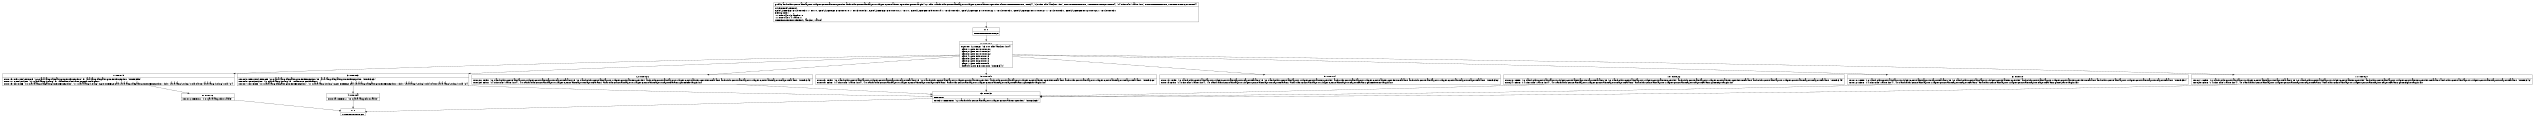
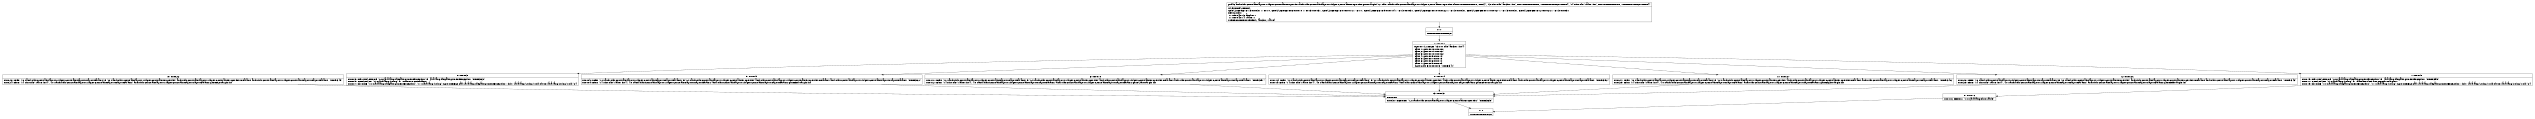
node "2: 0x0000": text "default: goto B:3:0x0003  (LINE:341)" -> "type: goto B:3:0x0003  (LINE:341)"
edge "3: 0x0003" -> "13: 0x0031": now "9: 0x001d" -> "13: 0x0031"
node "4: 0x000a": removed
